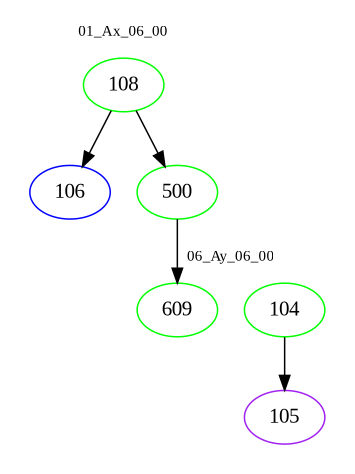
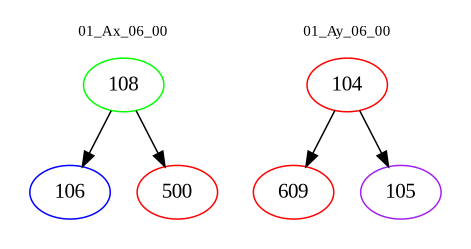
node "500": color green -> red
edge "500" -> "609": now "104" -> "609"
cluster "06_Ay_06_00": label "06_Ay_06_00" -> "01_Ay_06_00"
node "609": color green -> red
node "104": color green -> red
